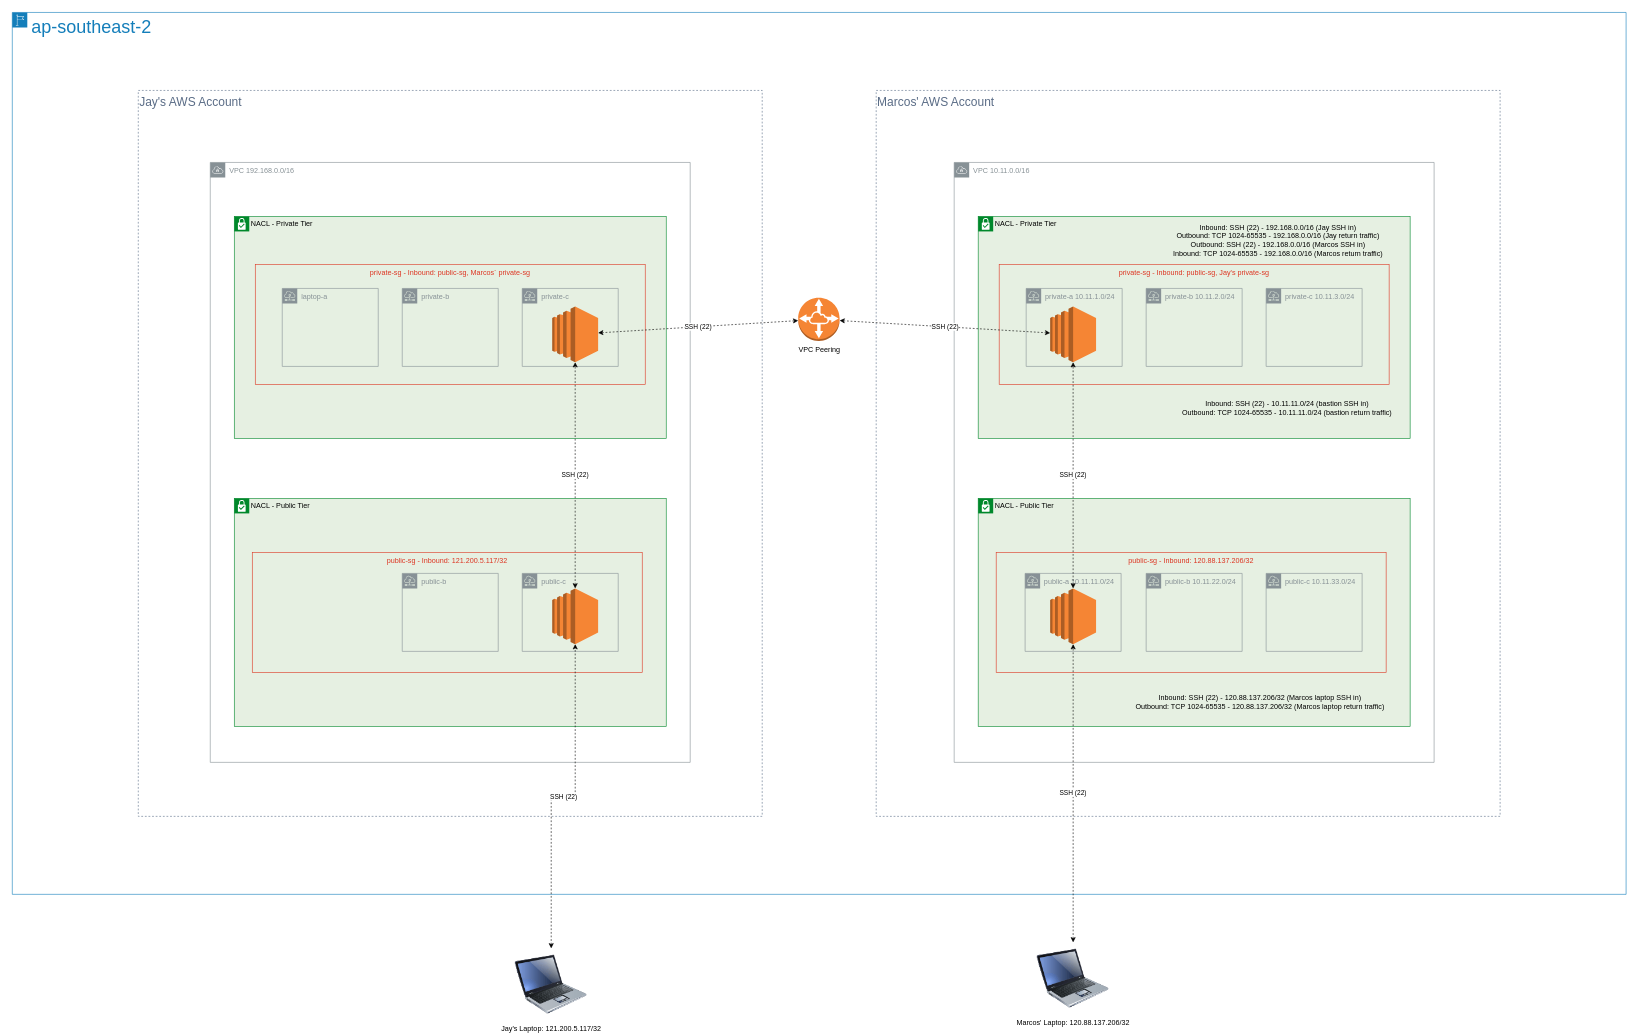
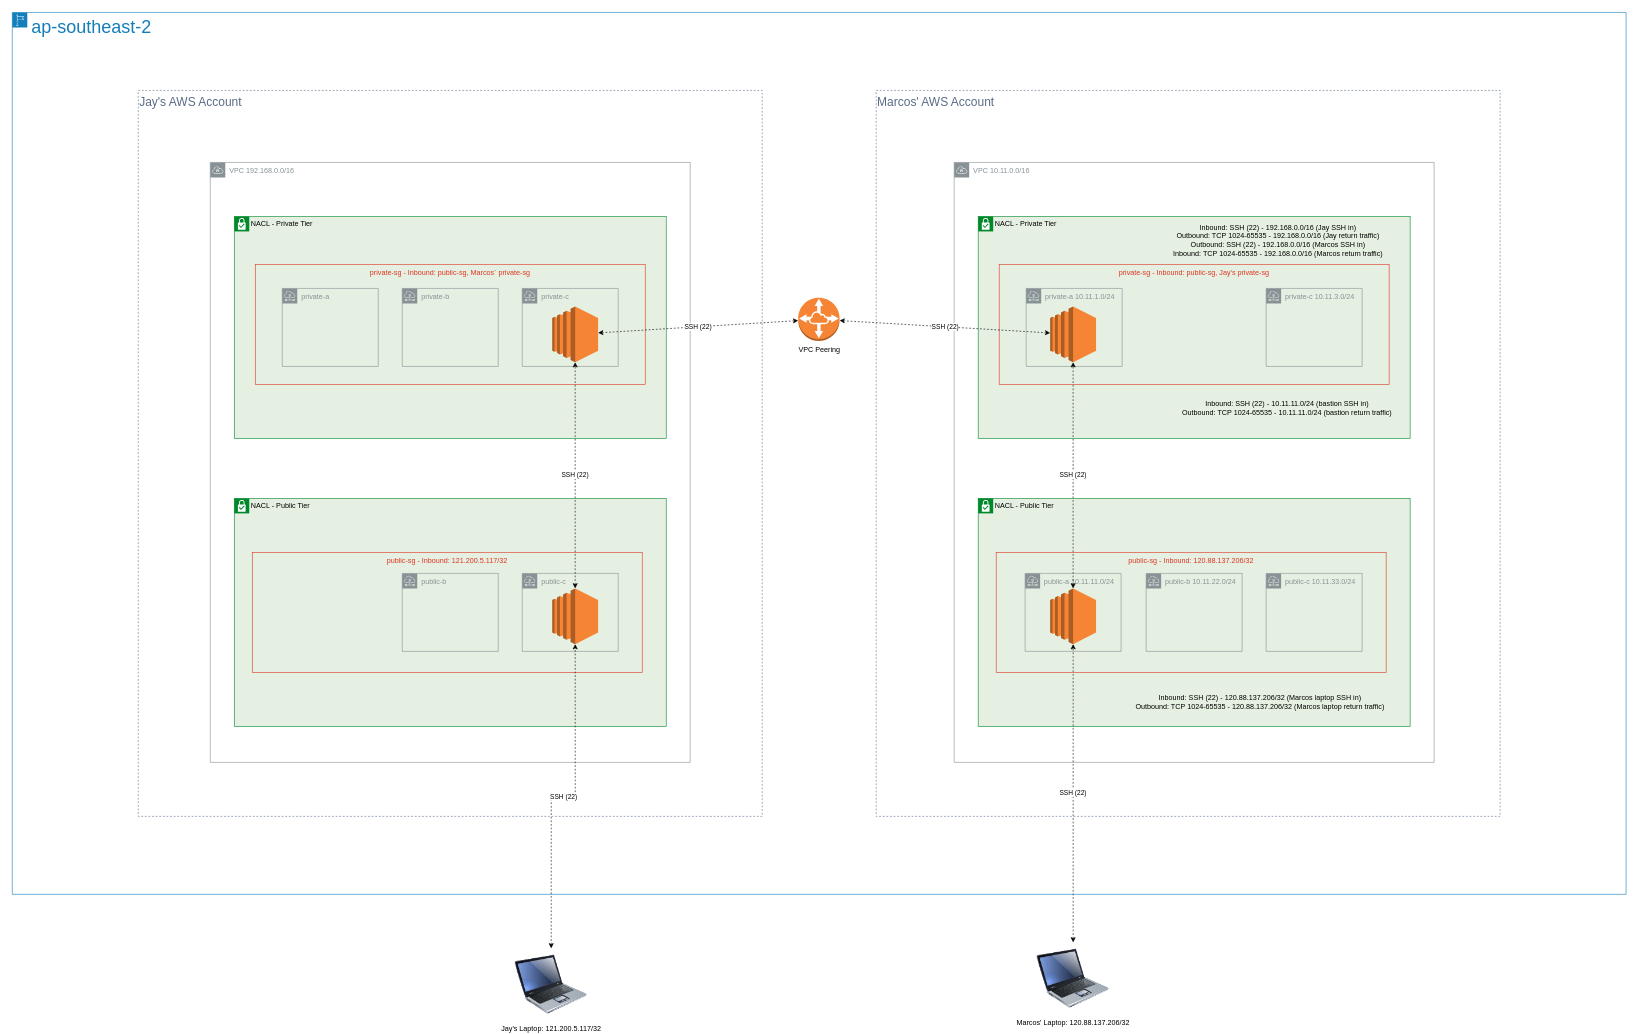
node "laptop-a": label "laptop-a" -> "private-a"
node "private-b 10.11.2.0/24": removed
